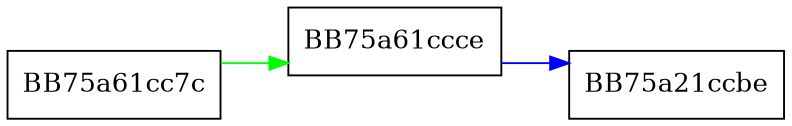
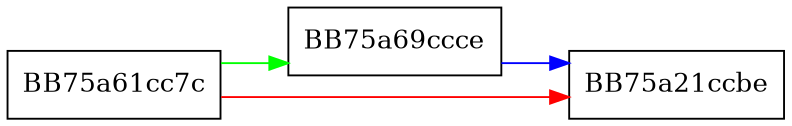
node "BB75a61ccce": label "BB75a61ccce" -> "BB75a69ccce"
edge "BB75a61cc7c" -> "BB75a21ccbe": added
